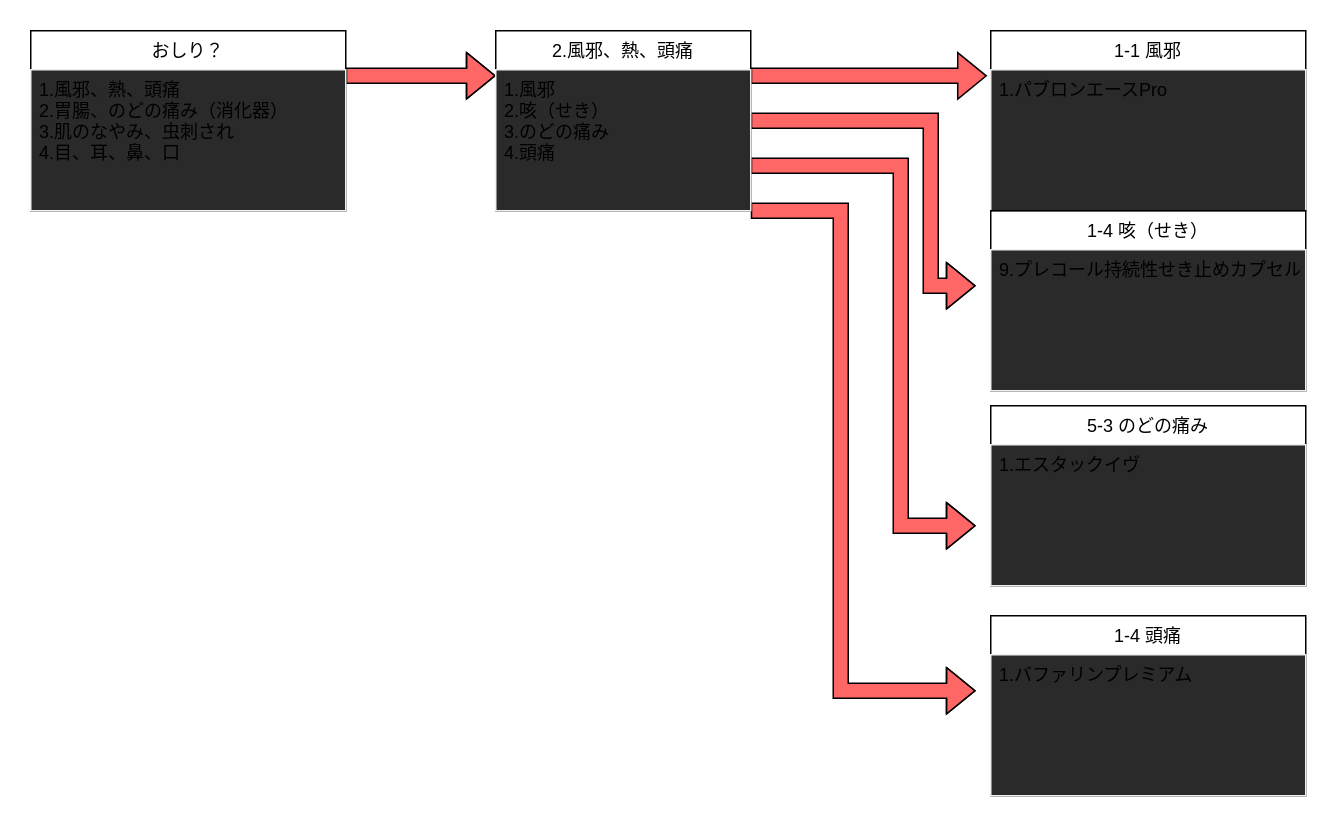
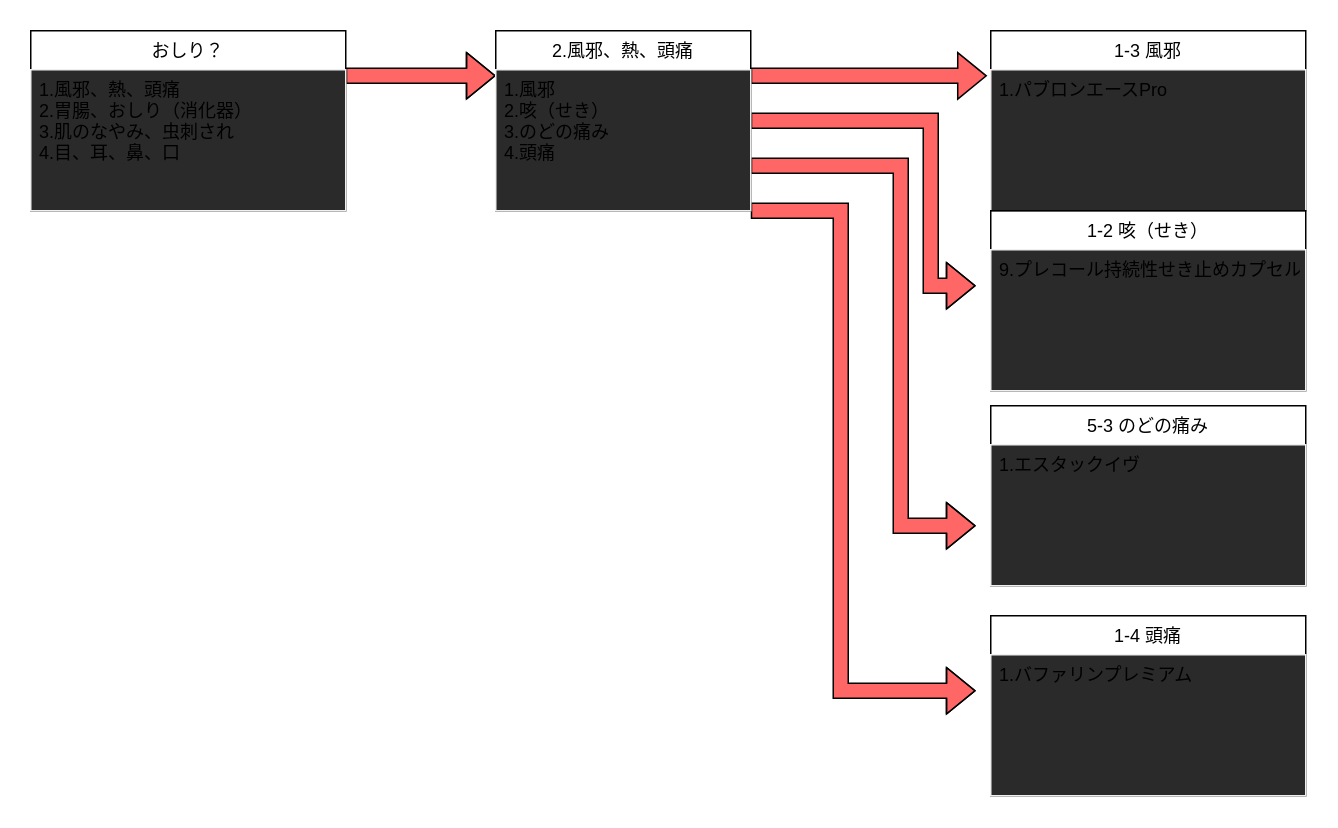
node "1-1 風邪": label "1-1 風邪" -> "1-3 風邪"
node "1.風邪、熱、頭痛 2.胃腸、のどの痛み（消化器） 3.肌のなやみ、虫刺され 4.目、耳、鼻、口": label "1.風邪、熱、頭痛 2.胃腸、のどの痛み（消化器） 3.肌のなやみ、虫刺され 4.目、耳、鼻、口" -> "1.風邪、熱、頭痛 2.胃腸、おしり（消化器） 3.肌のなやみ、虫刺され 4.目、耳、鼻、口"
node "1-4 咳（せき）": label "1-4 咳（せき）" -> "1-2 咳（せき）"
